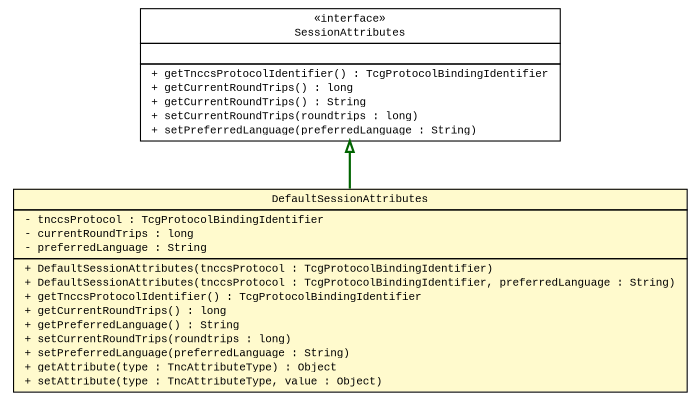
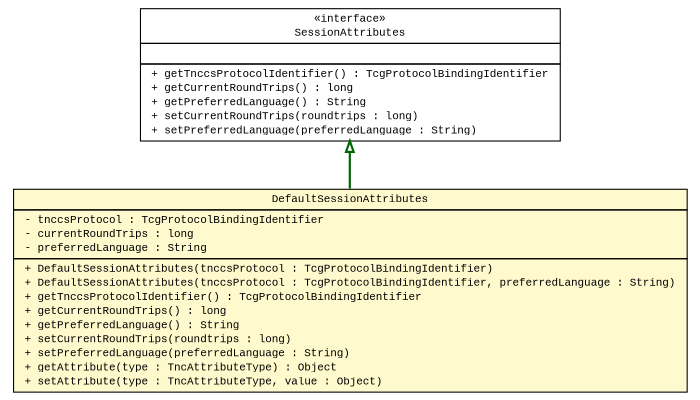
node "SessionAttributes": text "+ getCurrentRoundTrips() : String" -> "+ getPreferredLanguage() : String"
